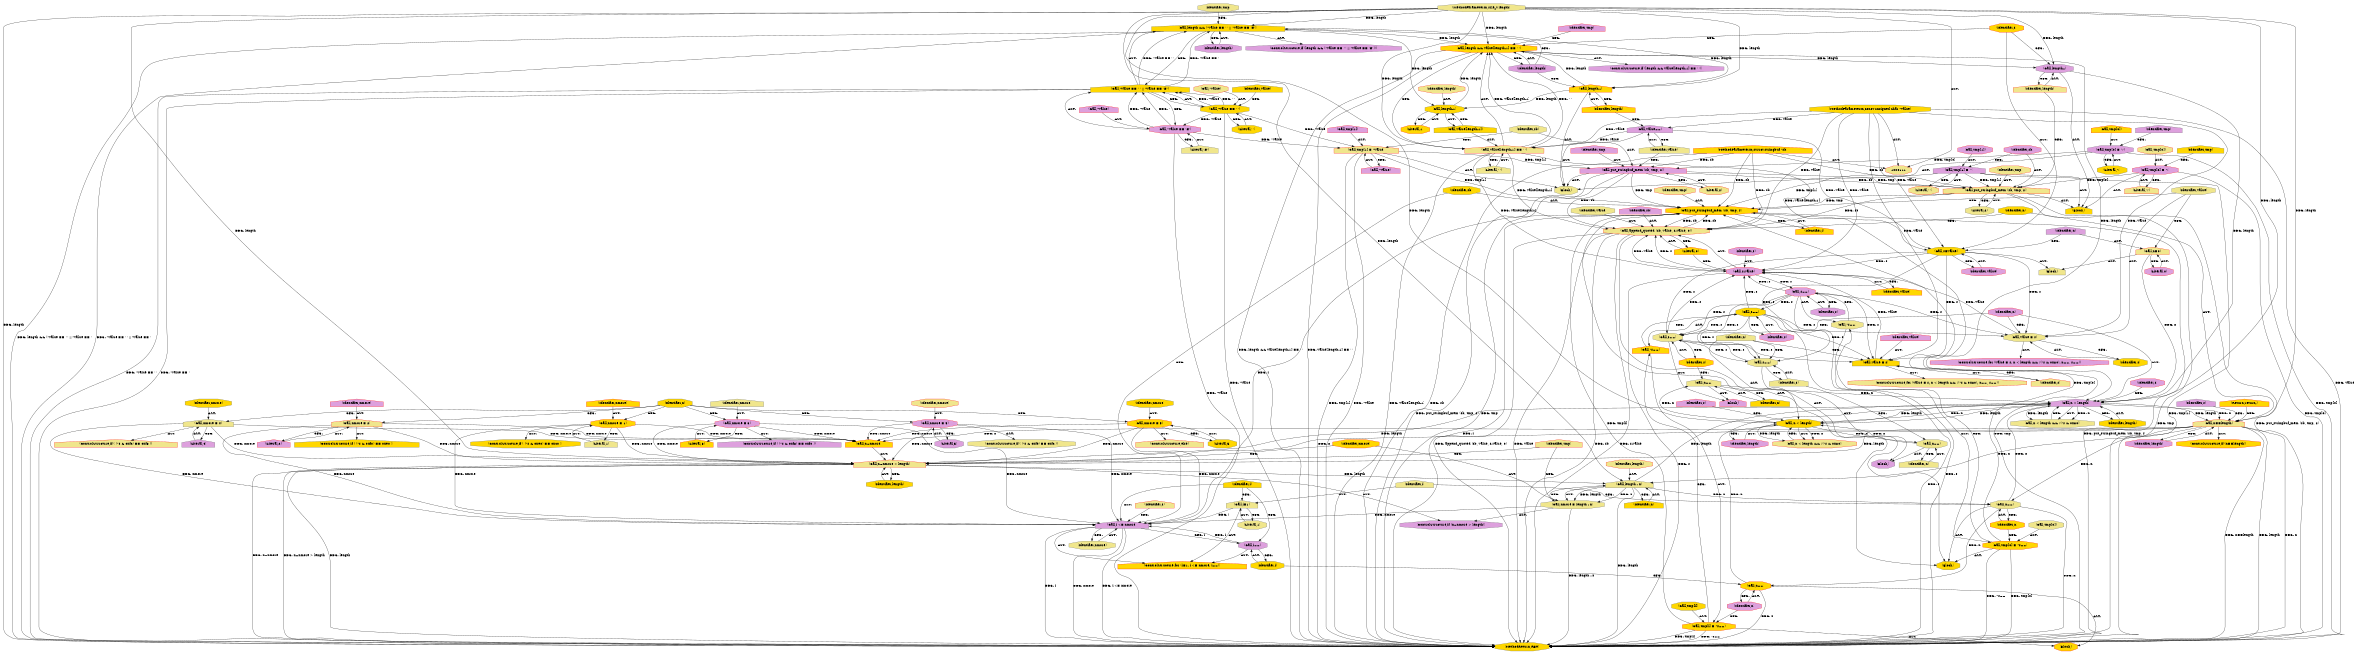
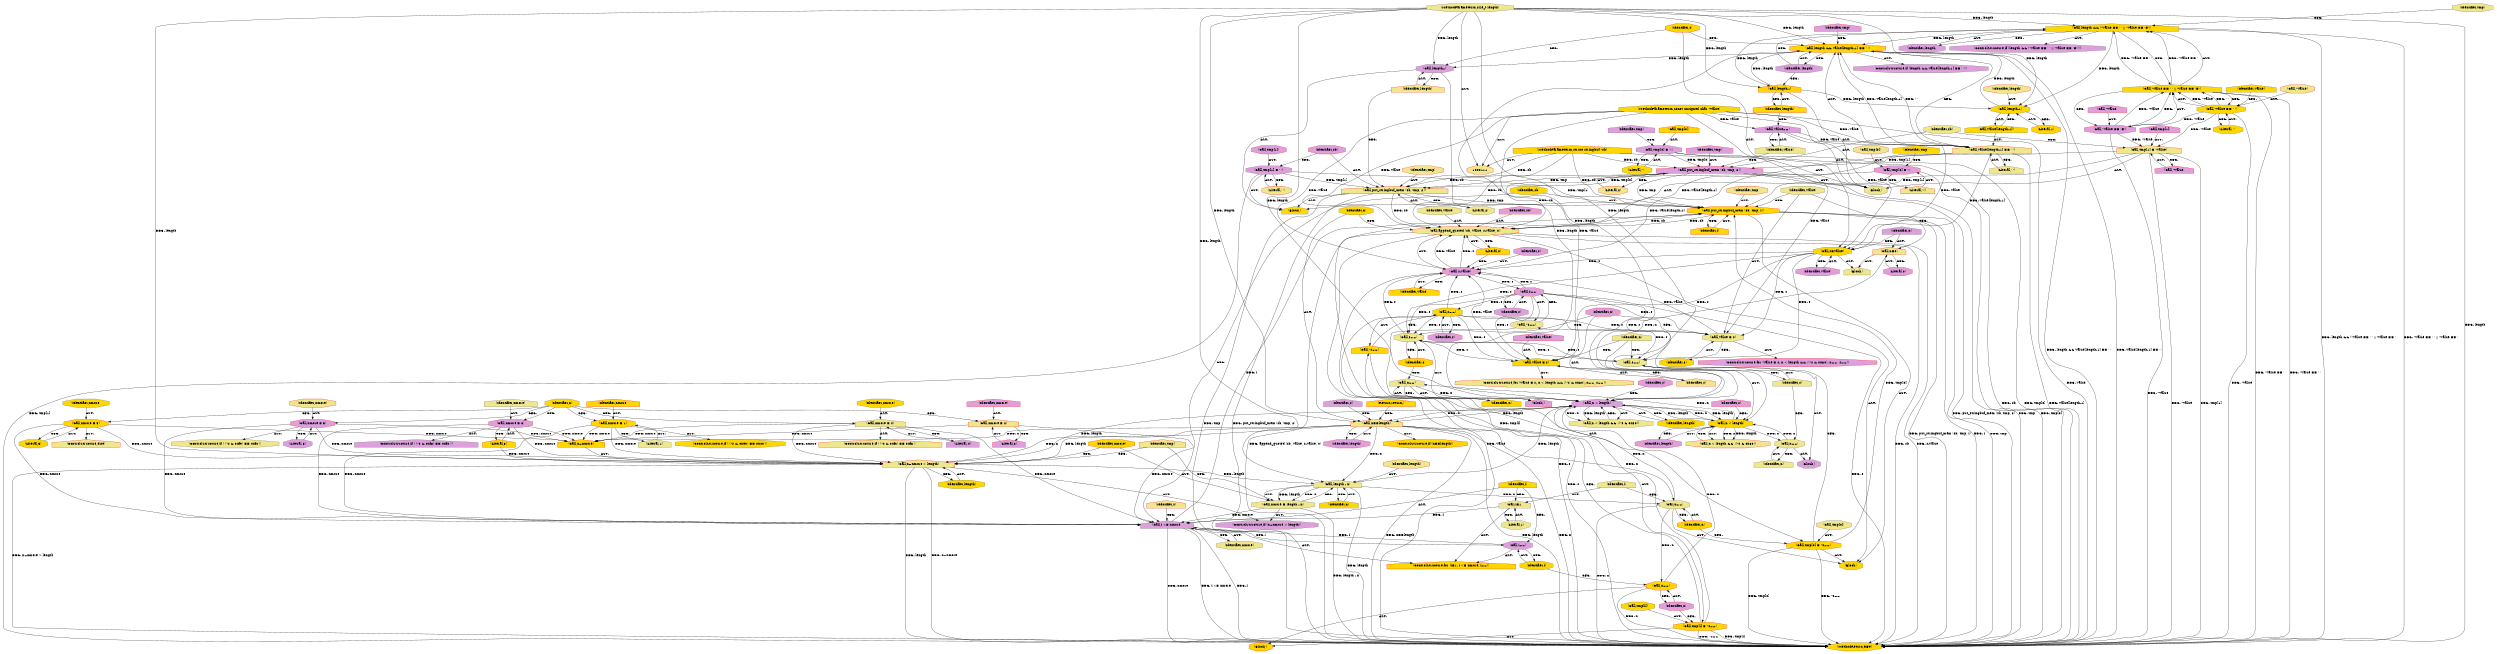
edge "(MethodParameterIn,size_t length)" -> "(Call,value[length-1] == ' ')": now "(MethodParameterIn,size_t length)" -> "(Call,length-1)"
node "(Literal,'#')": removed
node "(Call,tmp[1] = ' ')": shape house -> octagon
node "(ControlStructure,if ( (*s & 0xf0) == 0xe0 ))": removed
edge "(Call,nmore = 2)" -> "(Call,n+nmore > length)": now "(Literal,3)" -> "(Call,n+nmore > length)"
